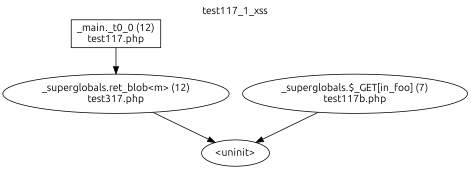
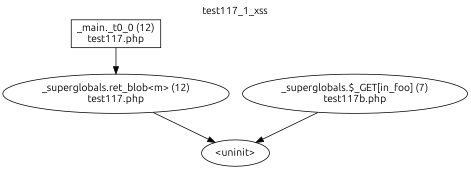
node "_superglobals.ret_blob<m> (12) test317.php": label "_superglobals.ret_blob<m> (12) test317.php" -> "_superglobals.ret_blob<m> (12) test117.php"
